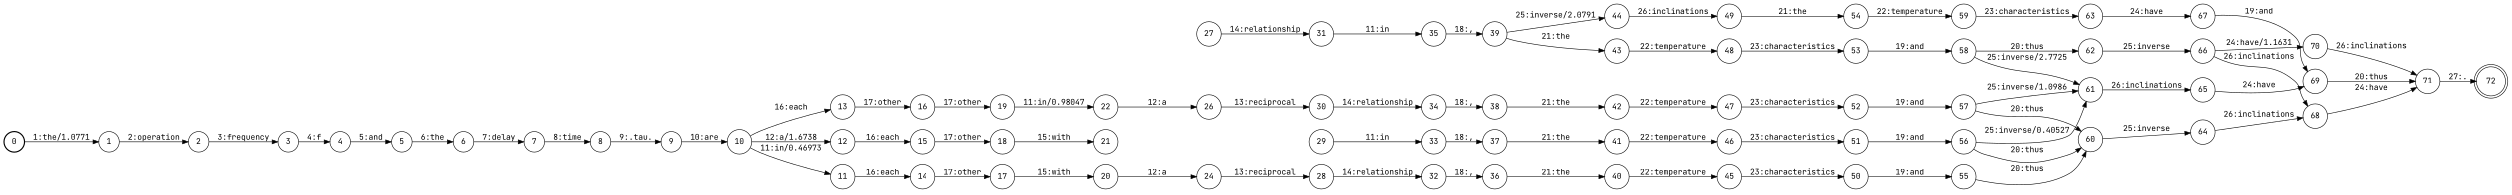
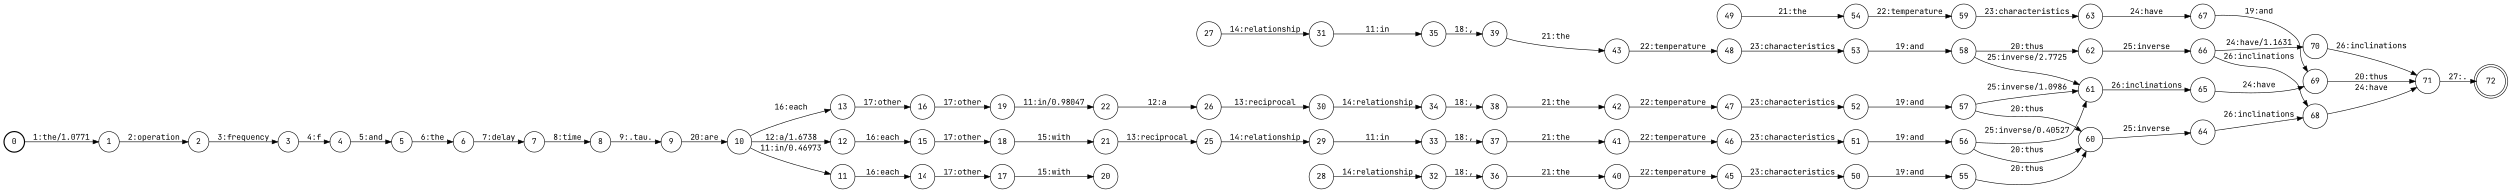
node "44": removed
edge "9" -> "10": label "10:are" -> "20:are"
node "25": added
node "24": removed
